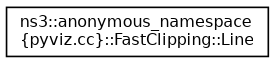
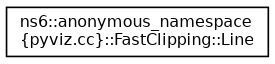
node "ns3::anonymous_namespace {pyviz.cc}::FastClipping::Line": label "ns3::anonymous_namespace {pyviz.cc}::FastClipping::Line" -> "ns6::anonymous_namespace {pyviz.cc}::FastClipping::Line"
